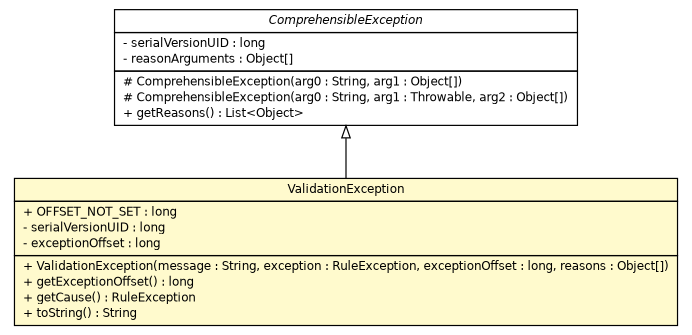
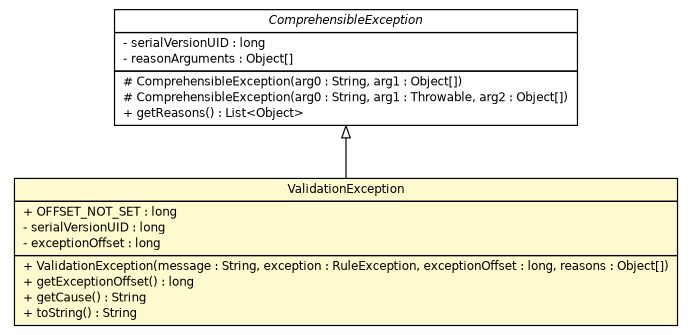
node "ValidationException": text "+ getCause() : RuleException" -> "+ getCause() : String"
